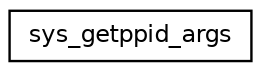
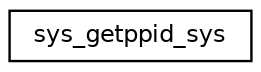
node "sys_getppid_args": label "sys_getppid_args" -> "sys_getppid_sys"
